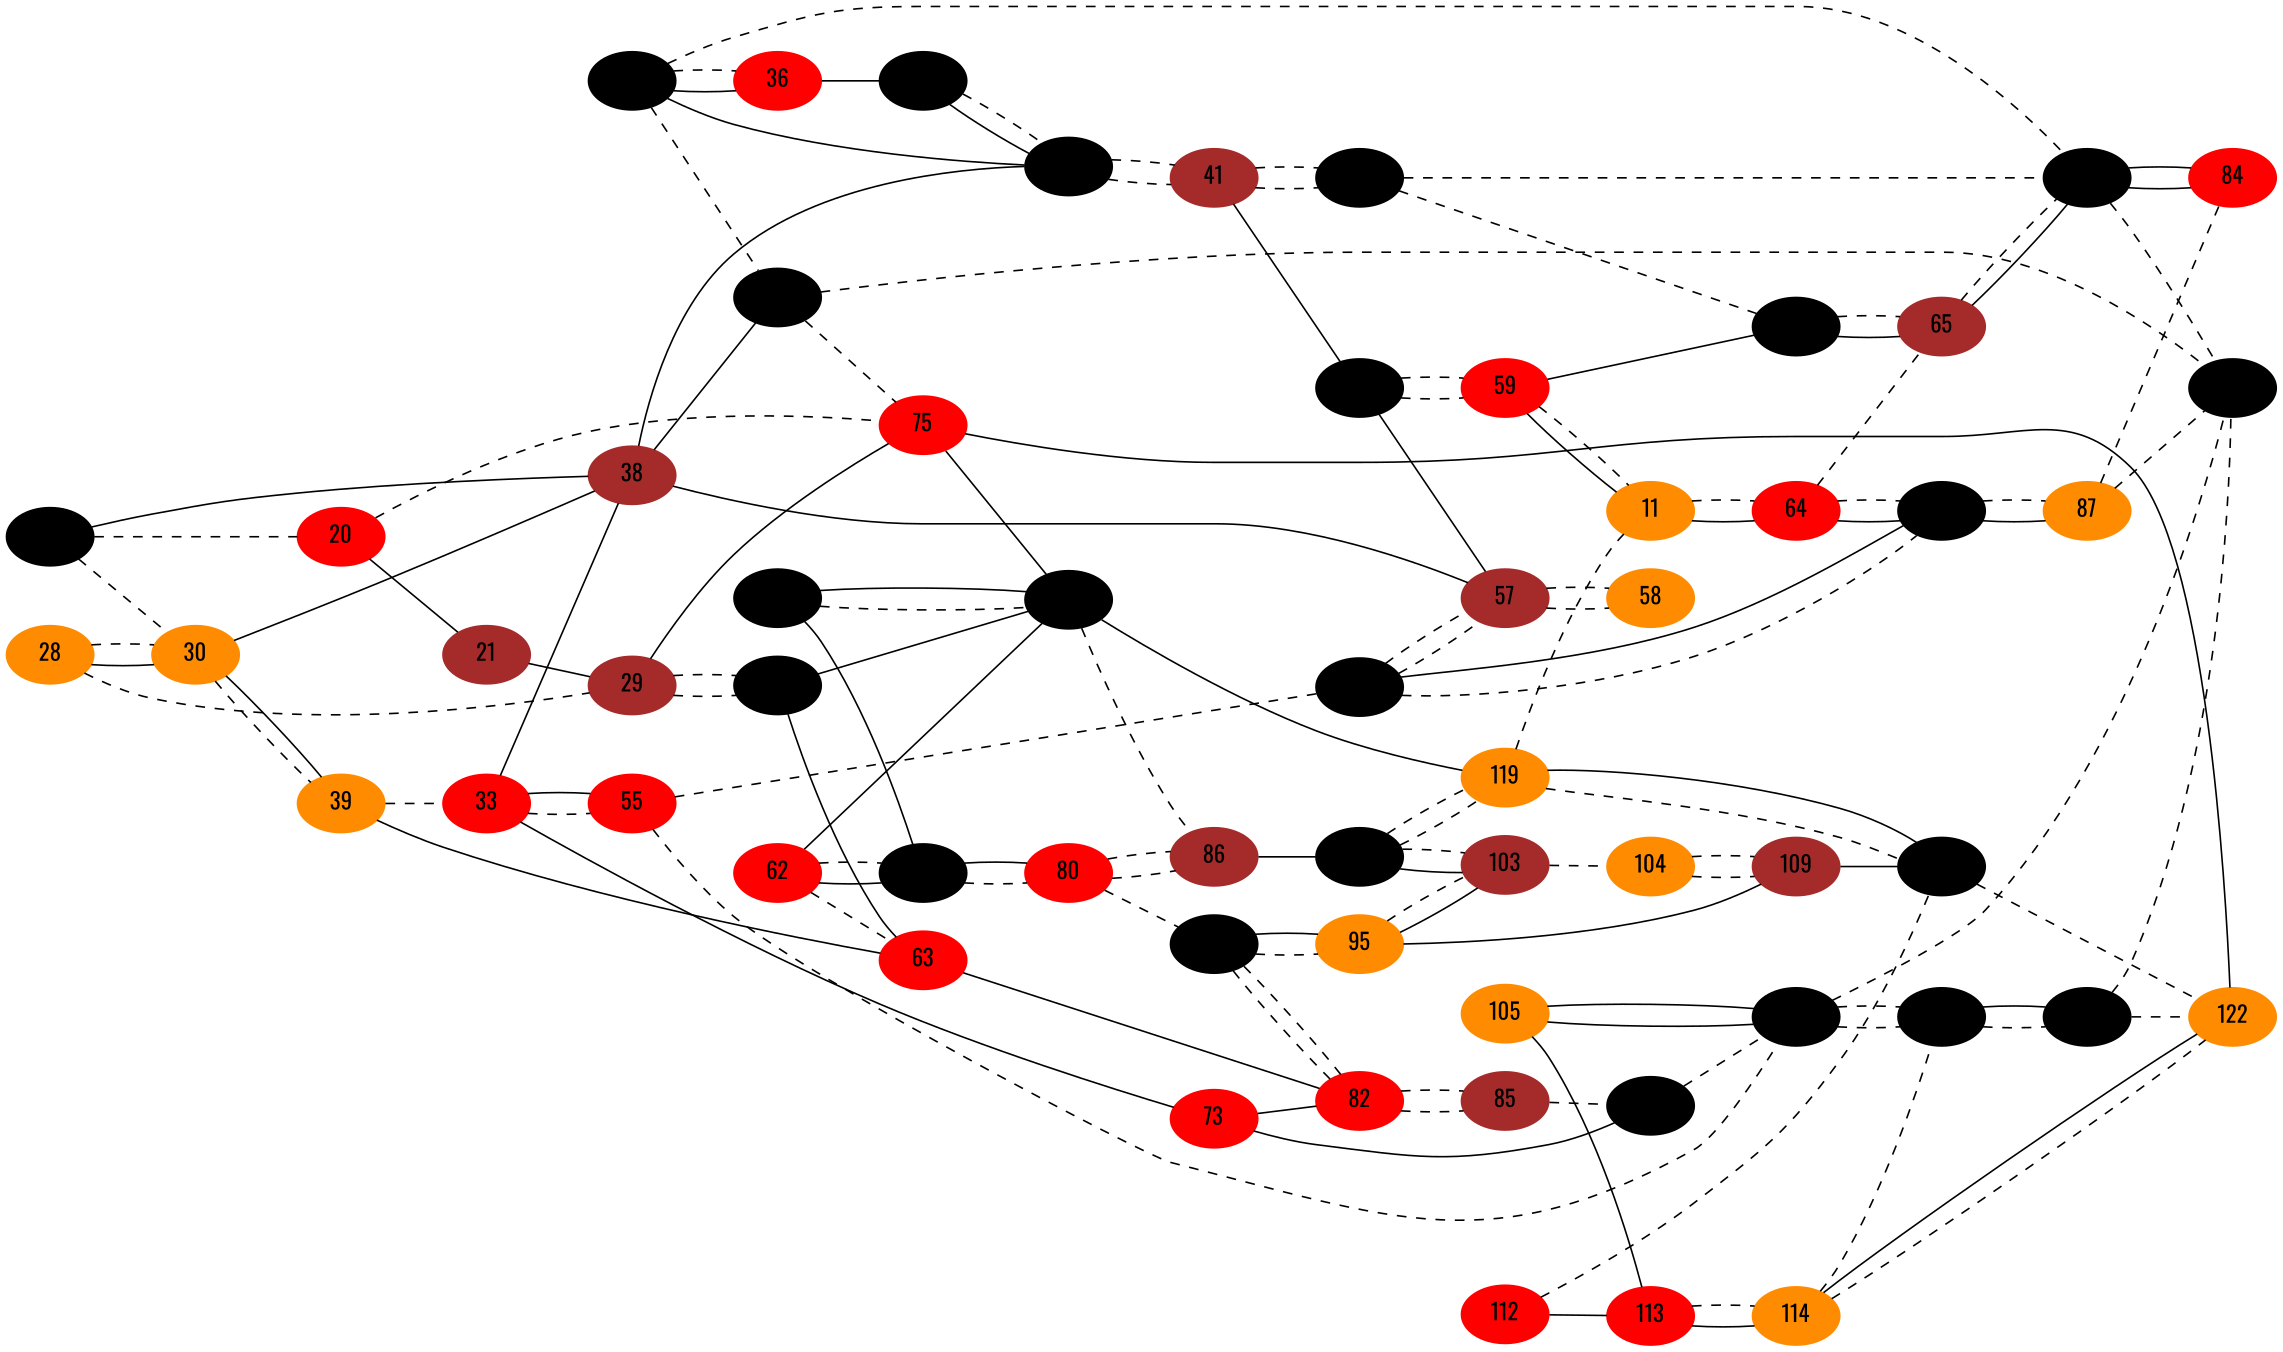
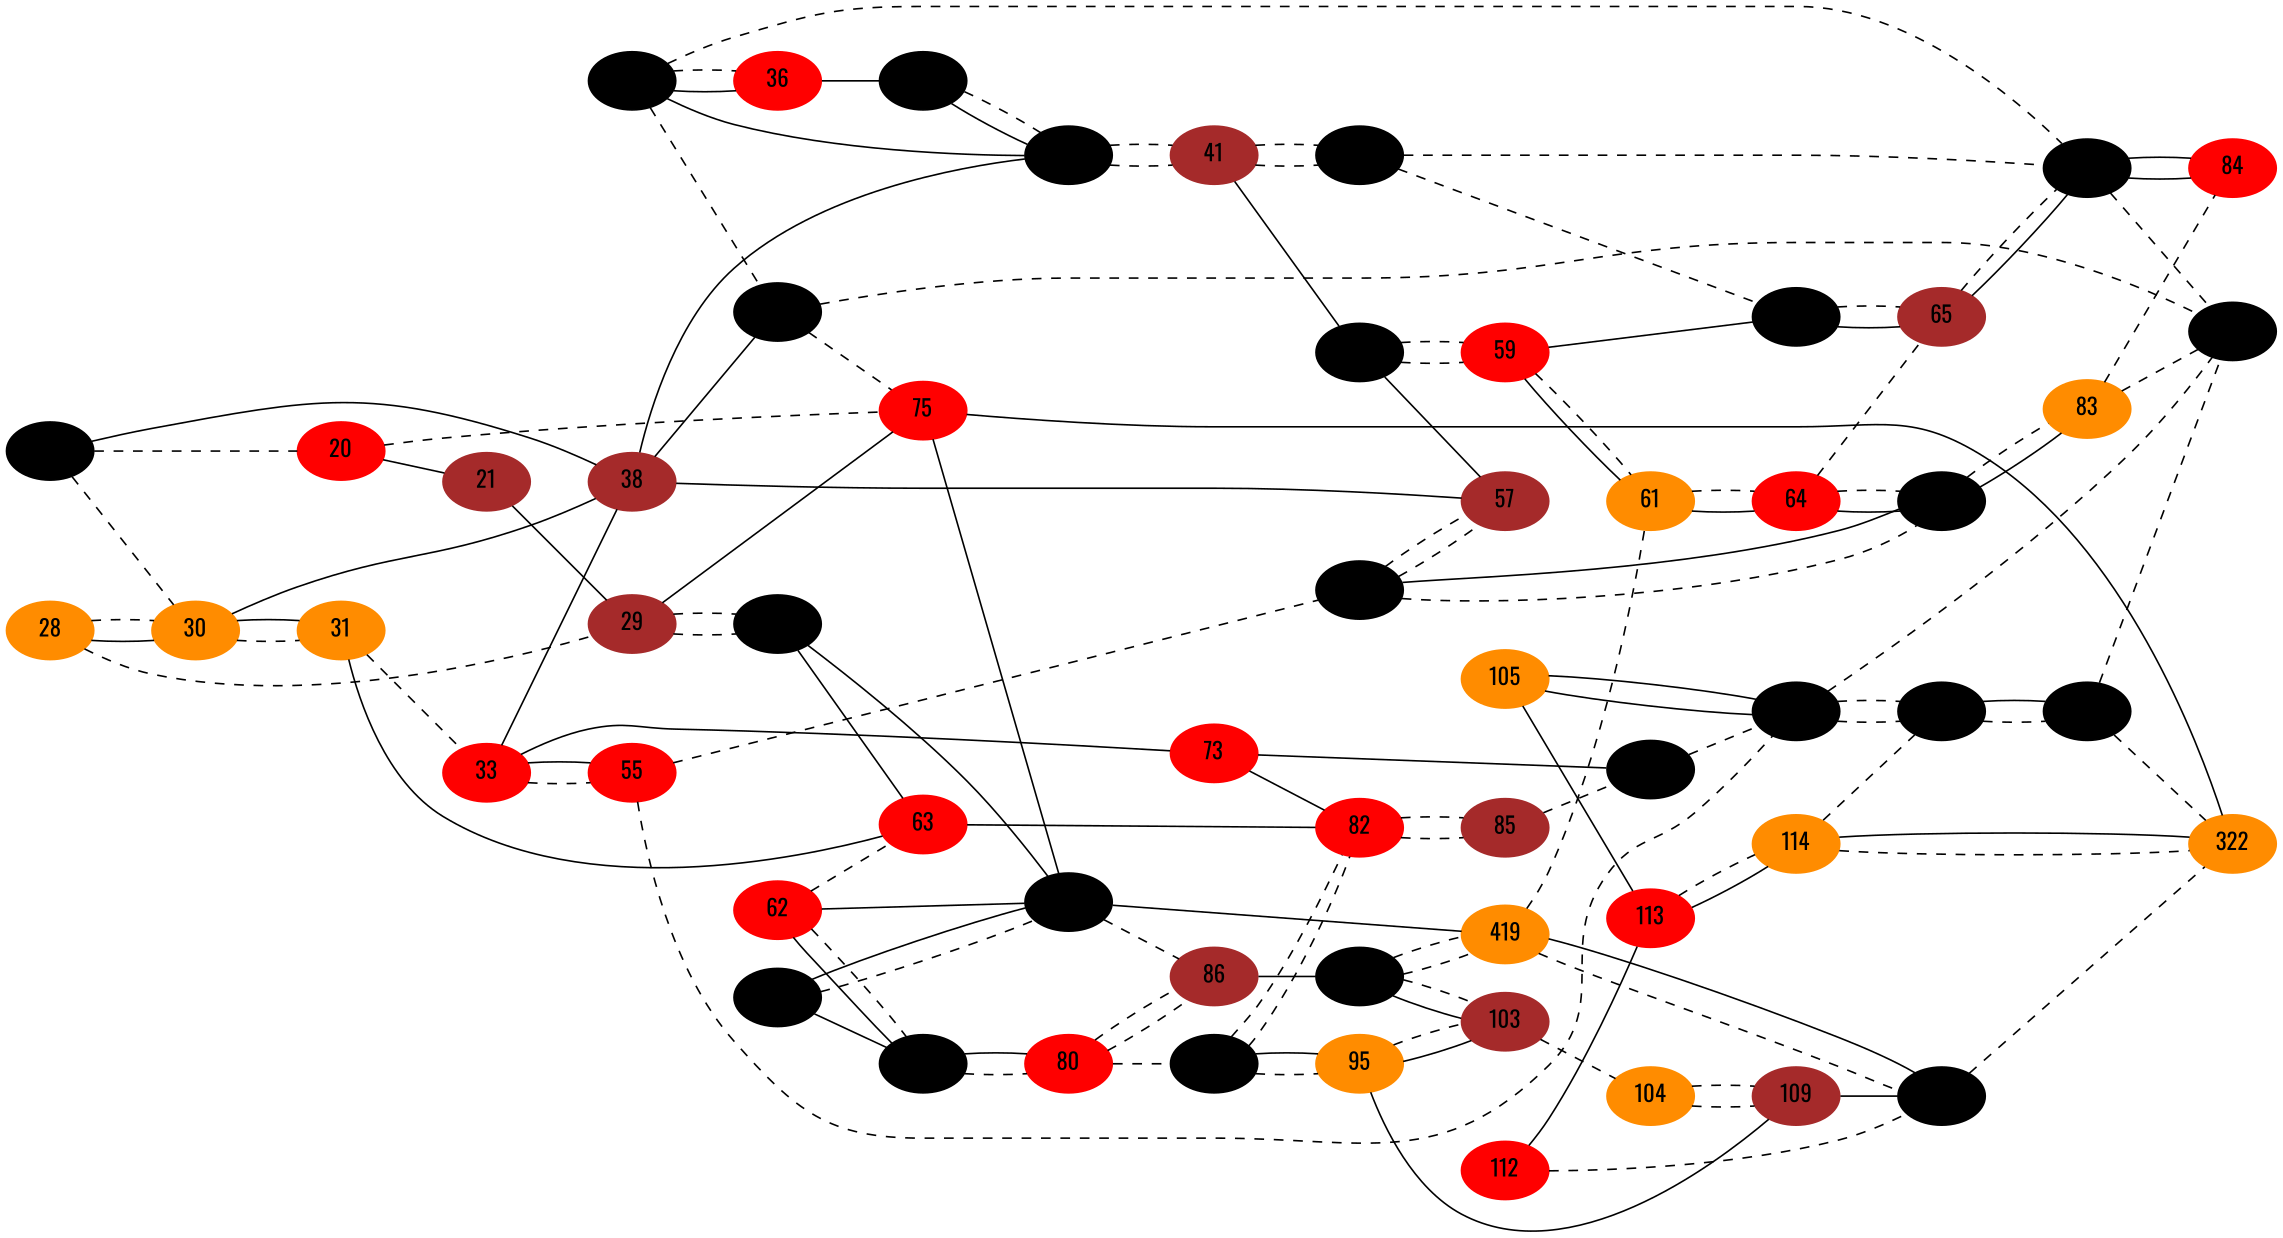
node "11": label "11" -> "61"
node "87": label "87" -> "83"
node "58": removed
node "119": label "119" -> "419"
node "39": label "39" -> "31"
node "122": label "122" -> "322"
